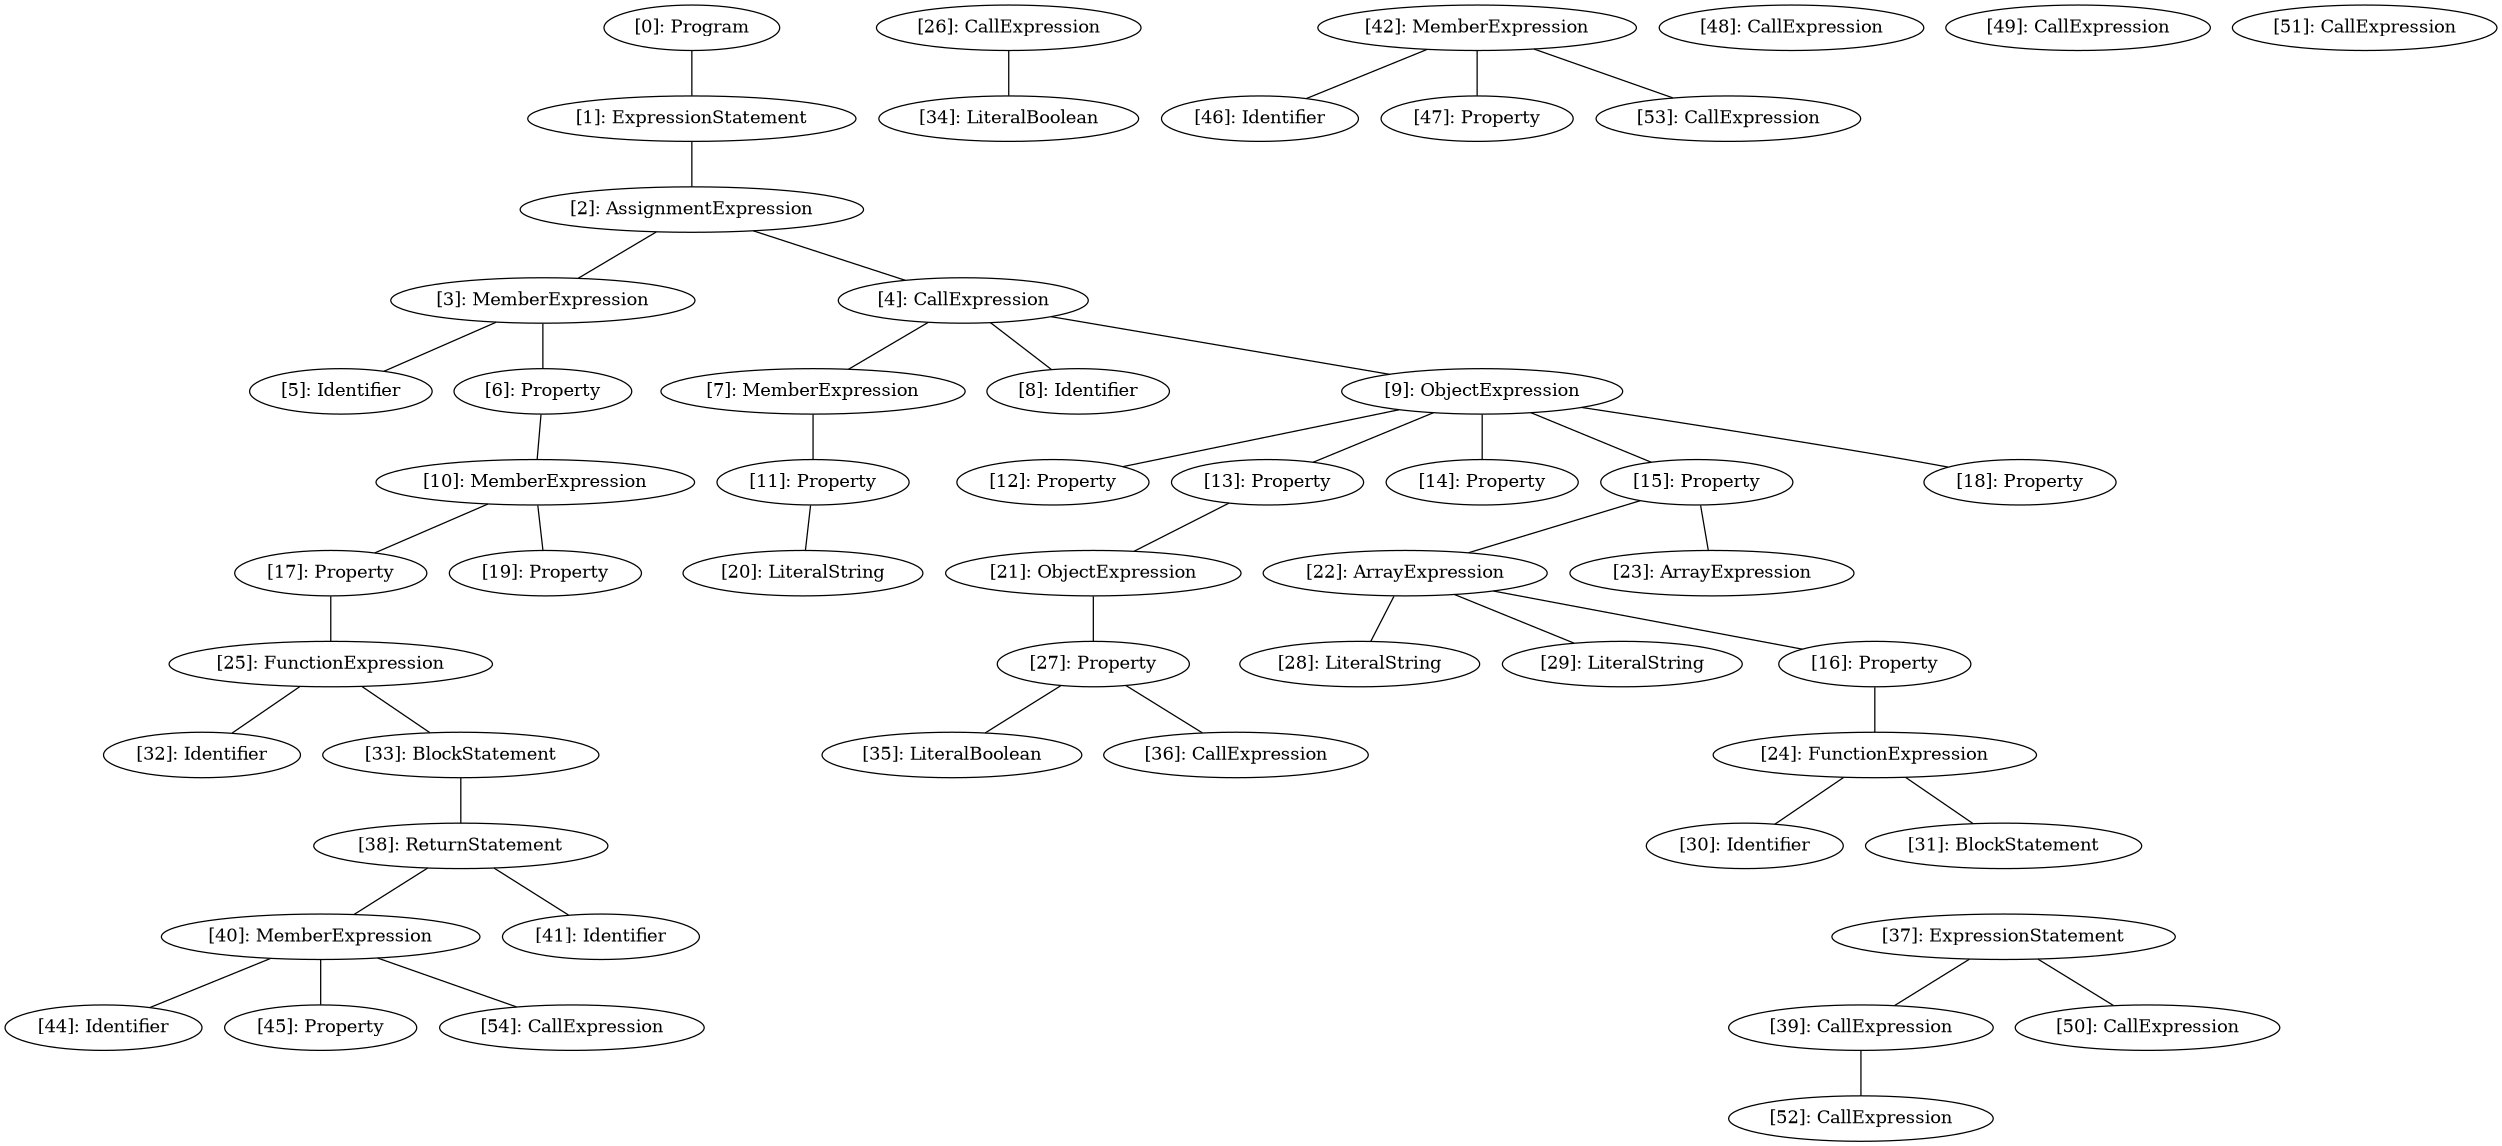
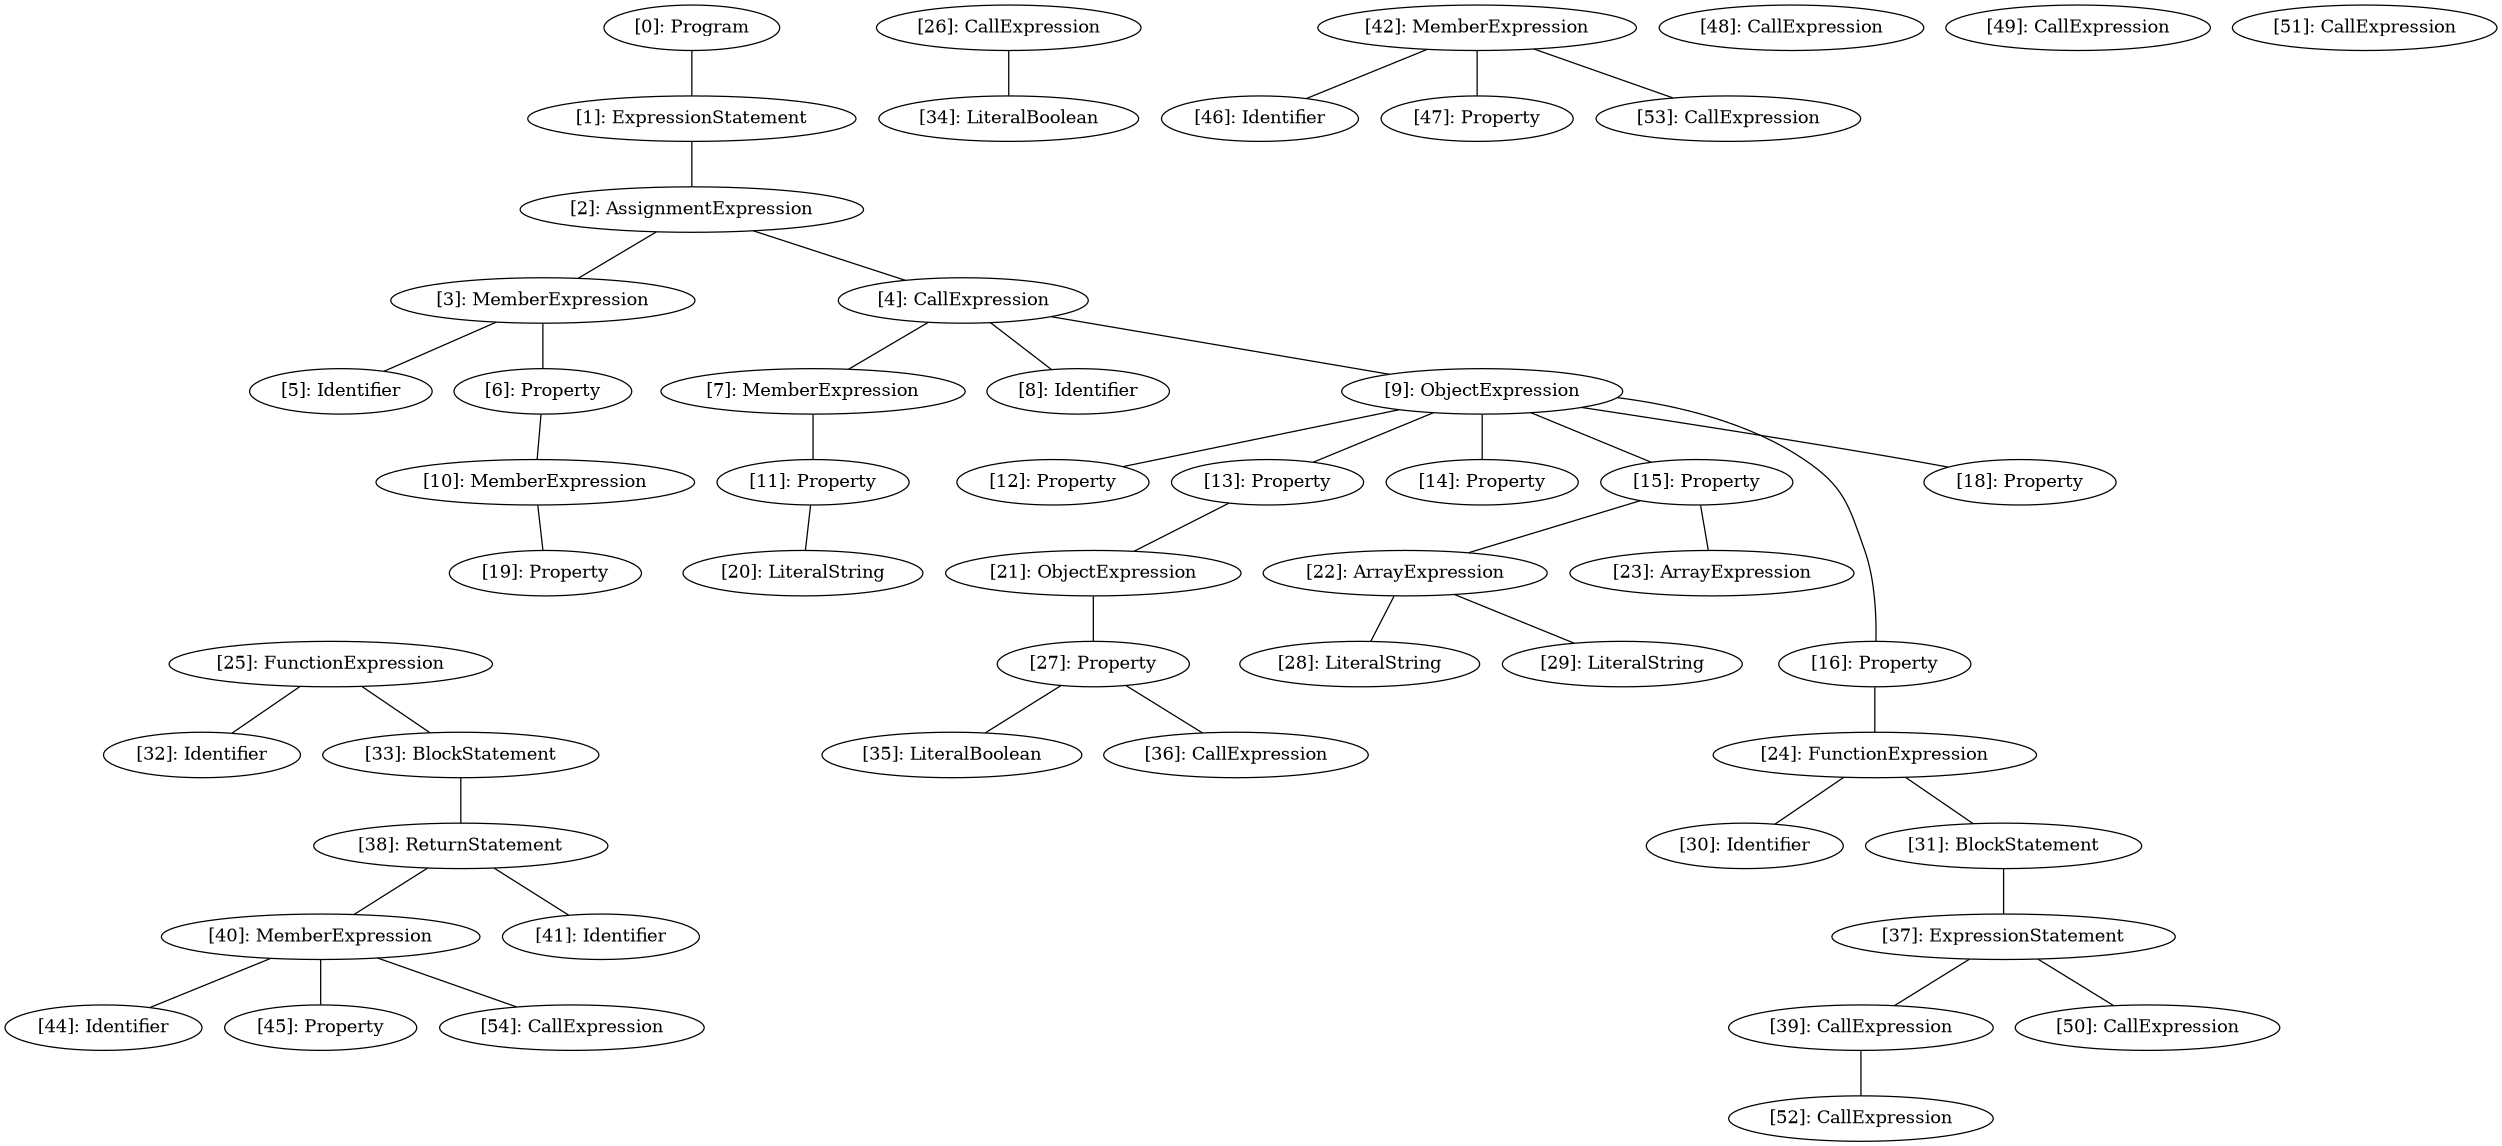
node "[17]: Property": removed
edge "[22]: ArrayExpression" -- "[16]: Property": now "[9]: ObjectExpression" -- "[16]: Property"
edge "[31]: BlockStatement" -- "[37]: ExpressionStatement": added
